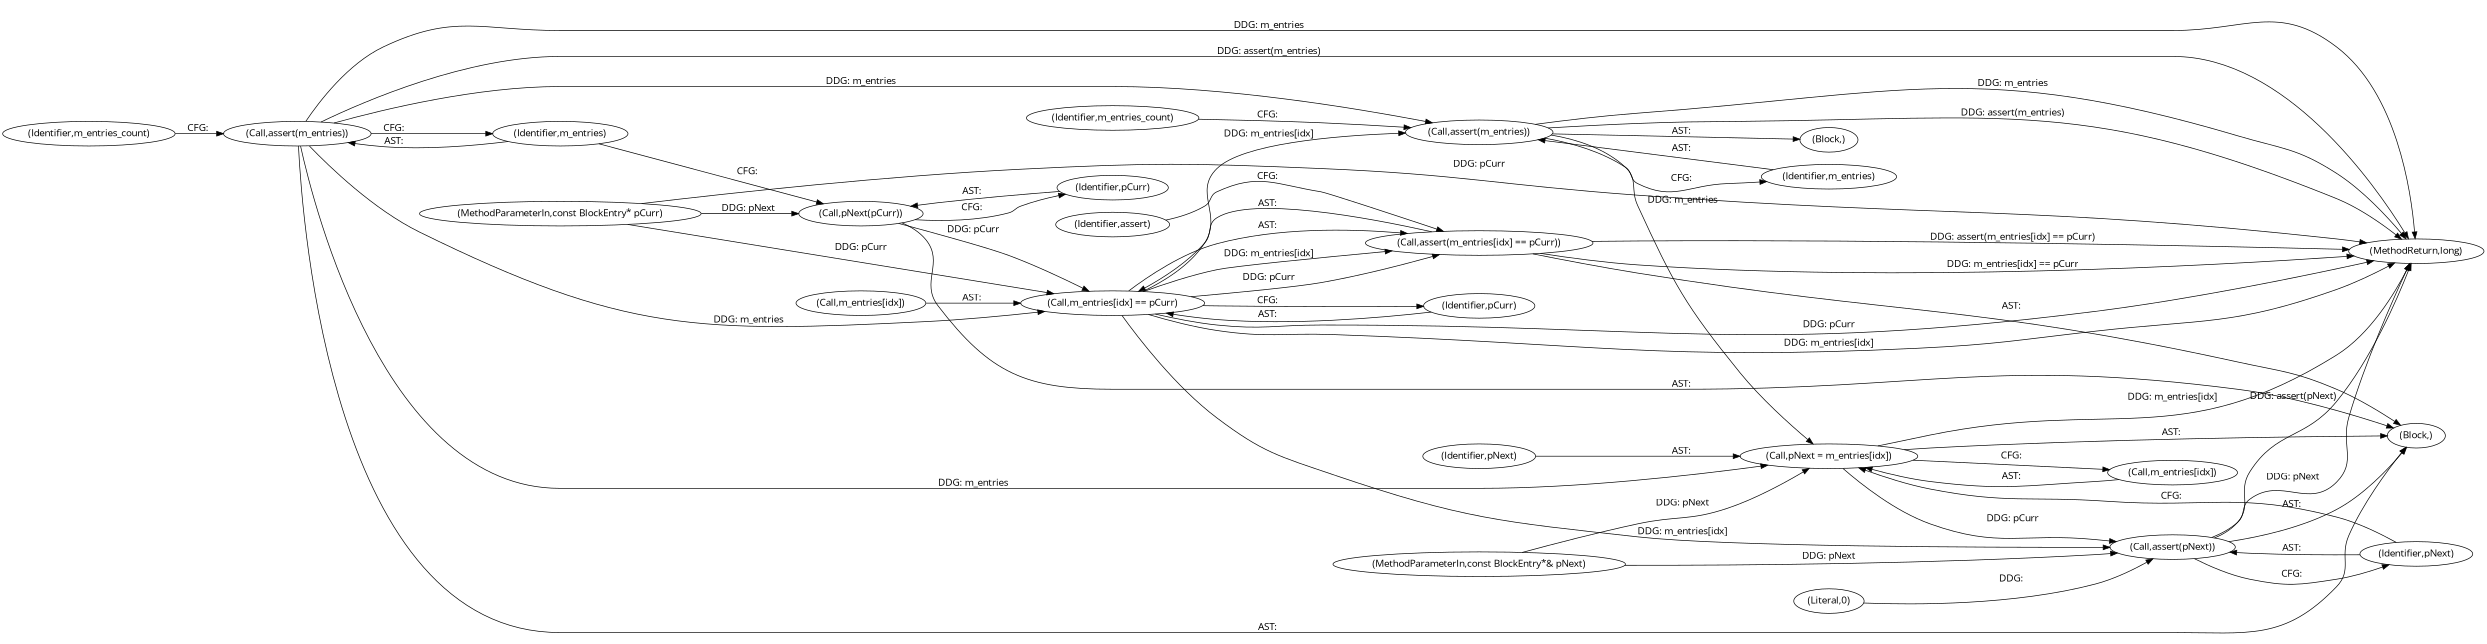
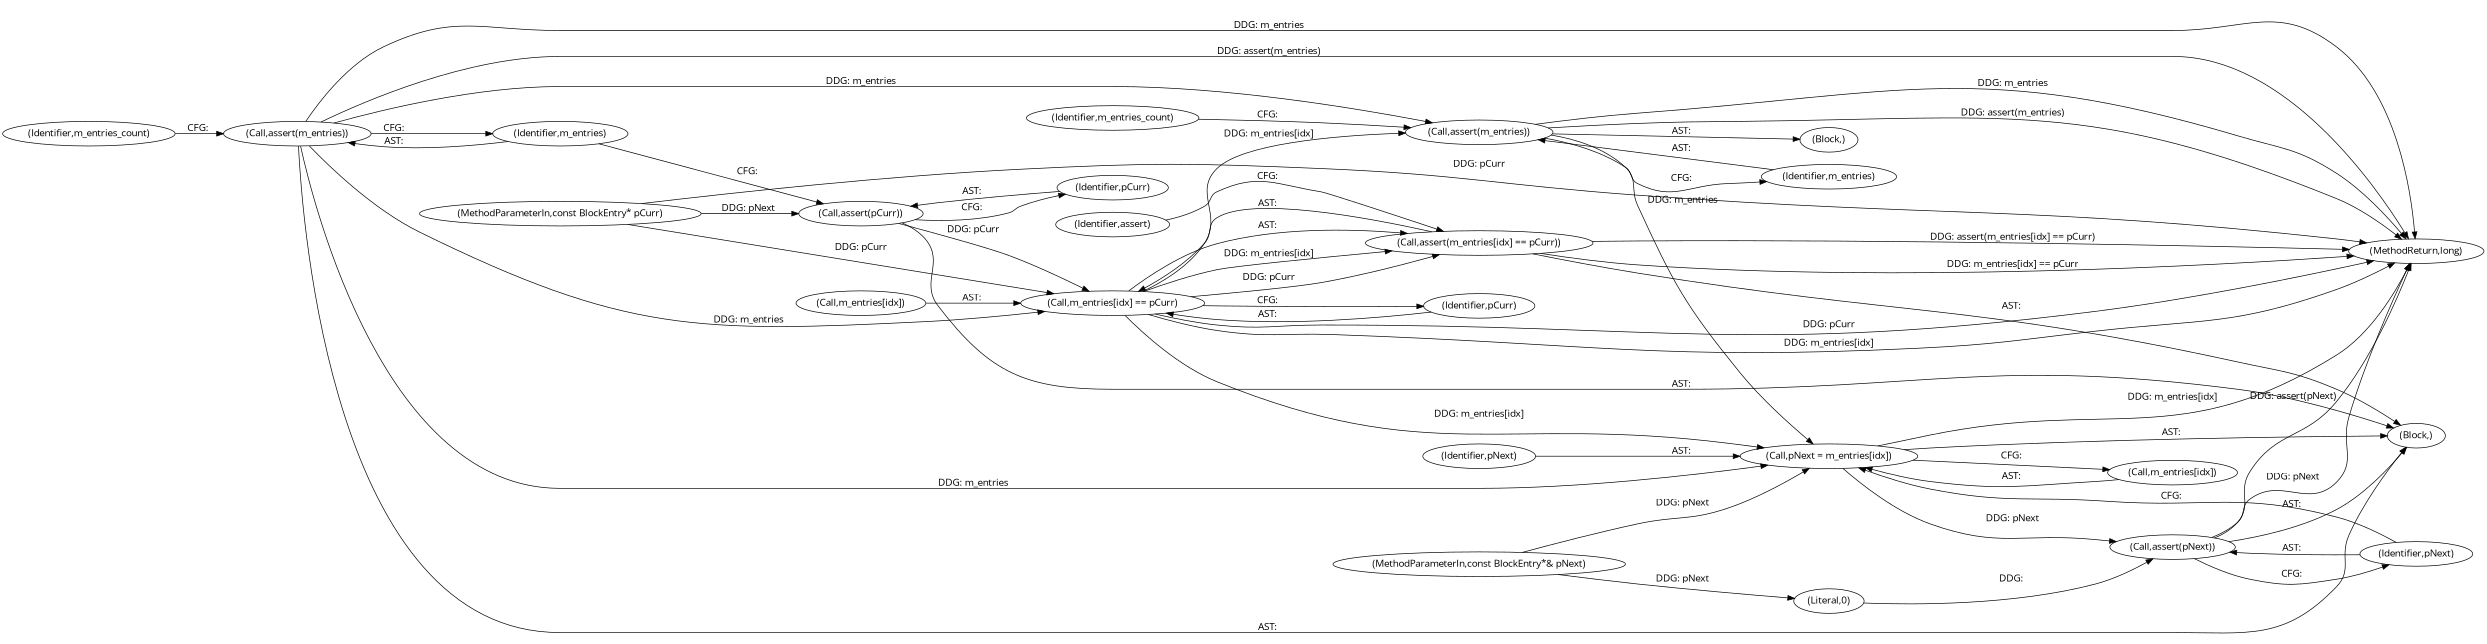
node "(Call,pNext(pCurr))": label "(Call,pNext(pCurr))" -> "(Call,assert(pCurr))"
edge "(Call,pNext = m_entries[idx])" -> "(Call,assert(pNext))": label "DDG: pCurr" -> "DDG: pNext"
edge "(Call,m_entries[idx] == pCurr)" -> "(Call,assert(pNext))": now "(Call,m_entries[idx] == pCurr)" -> "(Call,pNext = m_entries[idx])"
edge "(MethodParameterIn,const BlockEntry*& pNext)" -> "(Call,assert(pNext))": now "(MethodParameterIn,const BlockEntry*& pNext)" -> "(Literal,0)"
